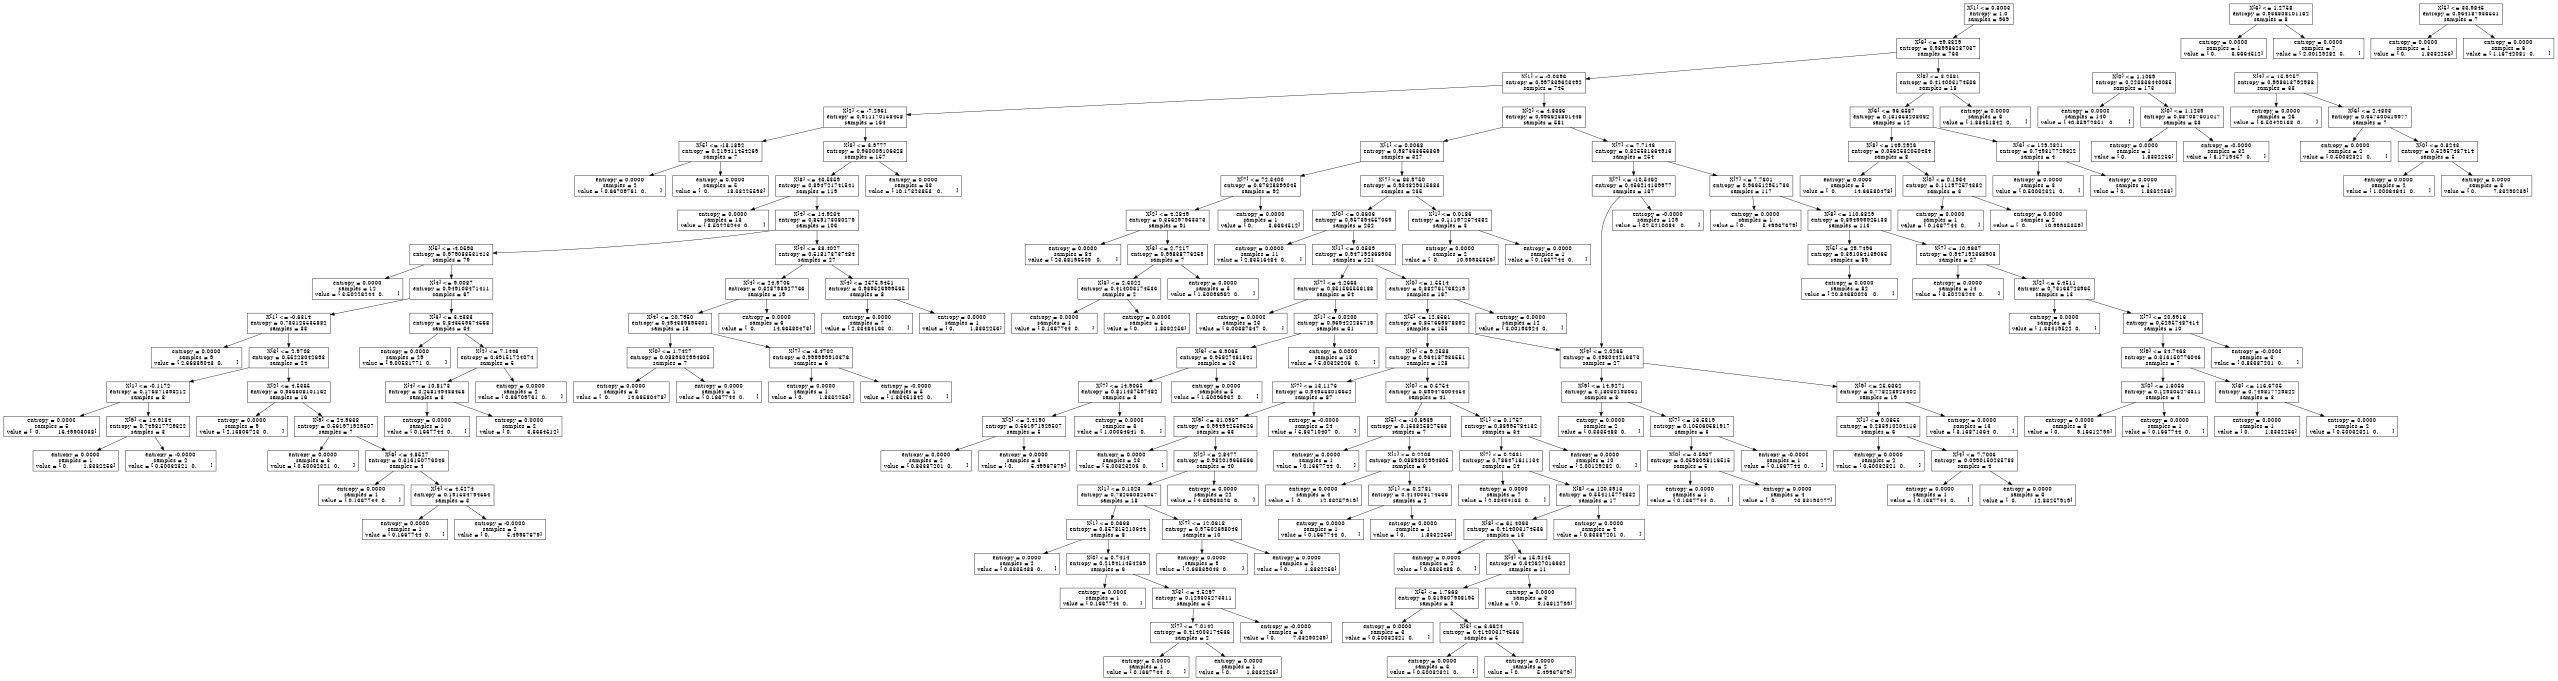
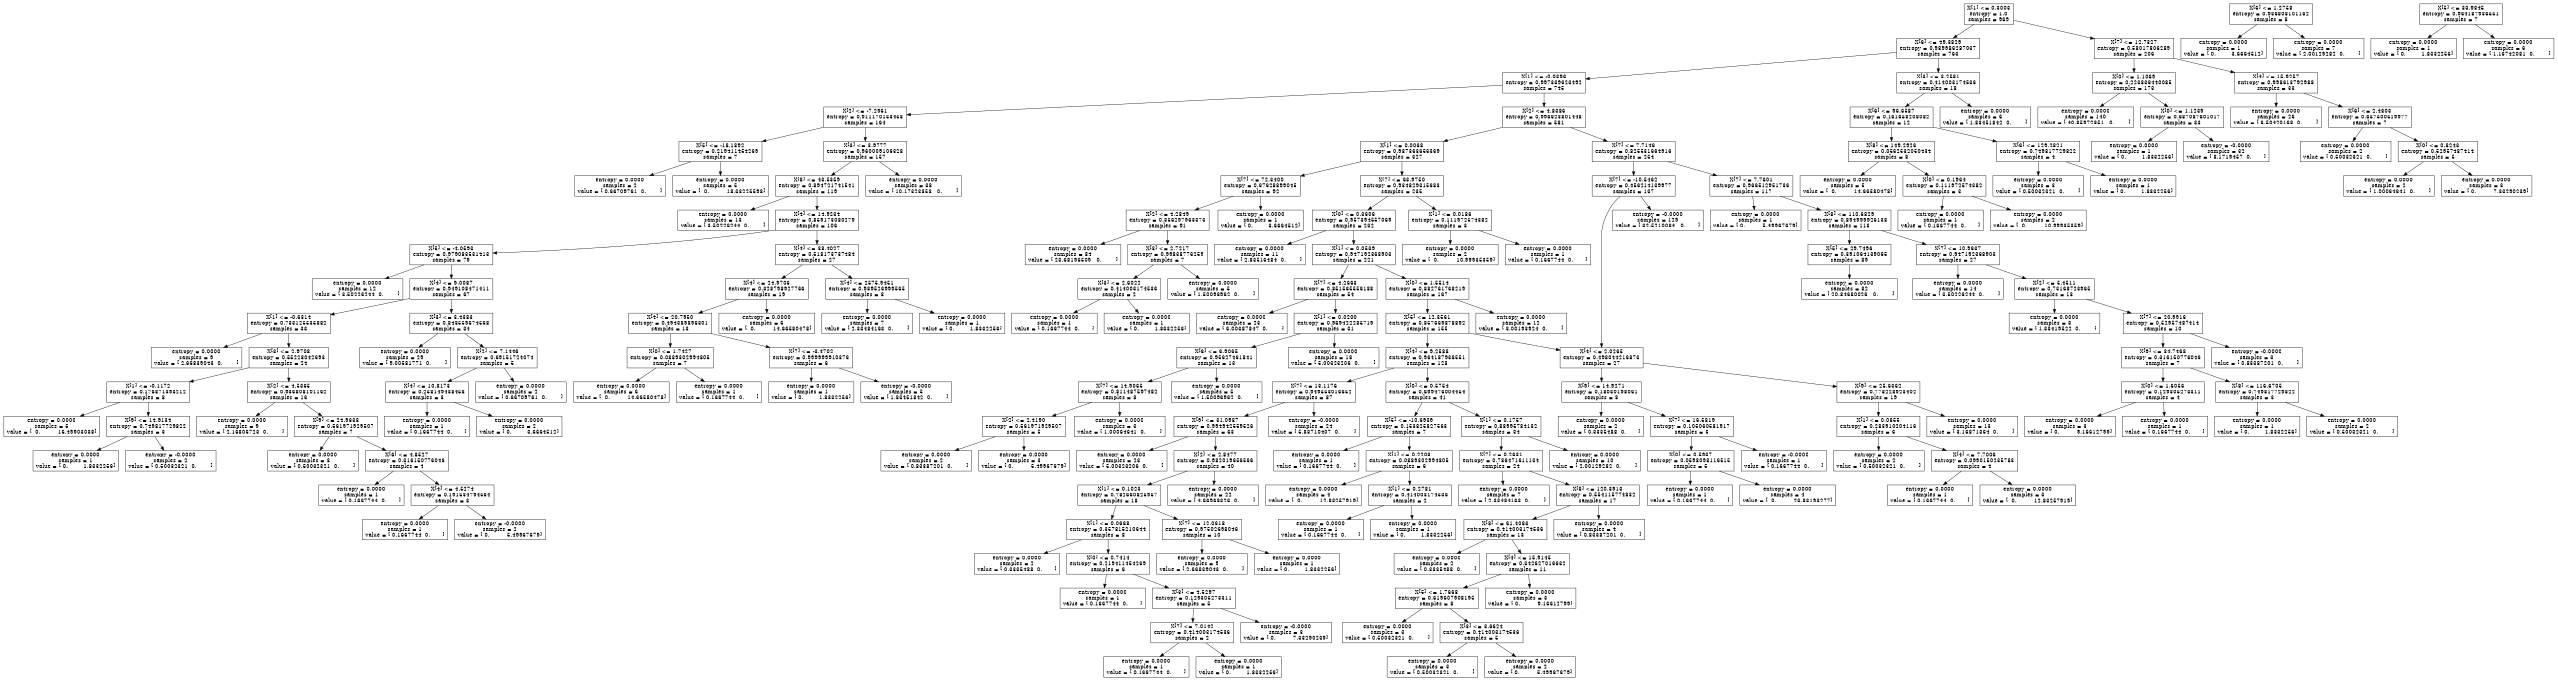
node "X[7] <= 12.7327 entropy = 0.58017806289 samples = 206": added
